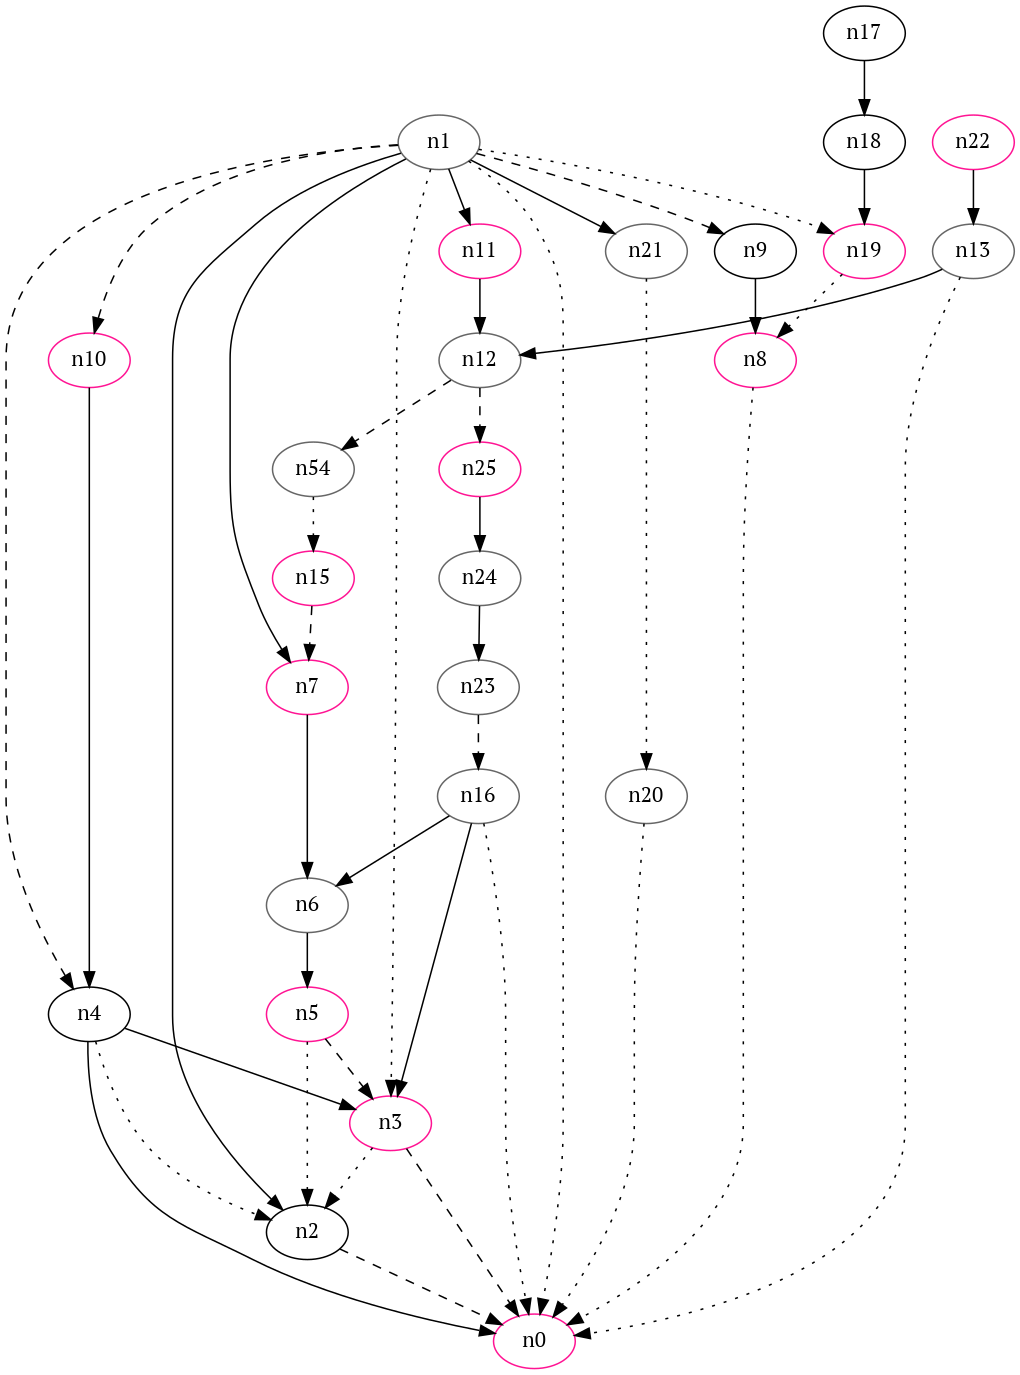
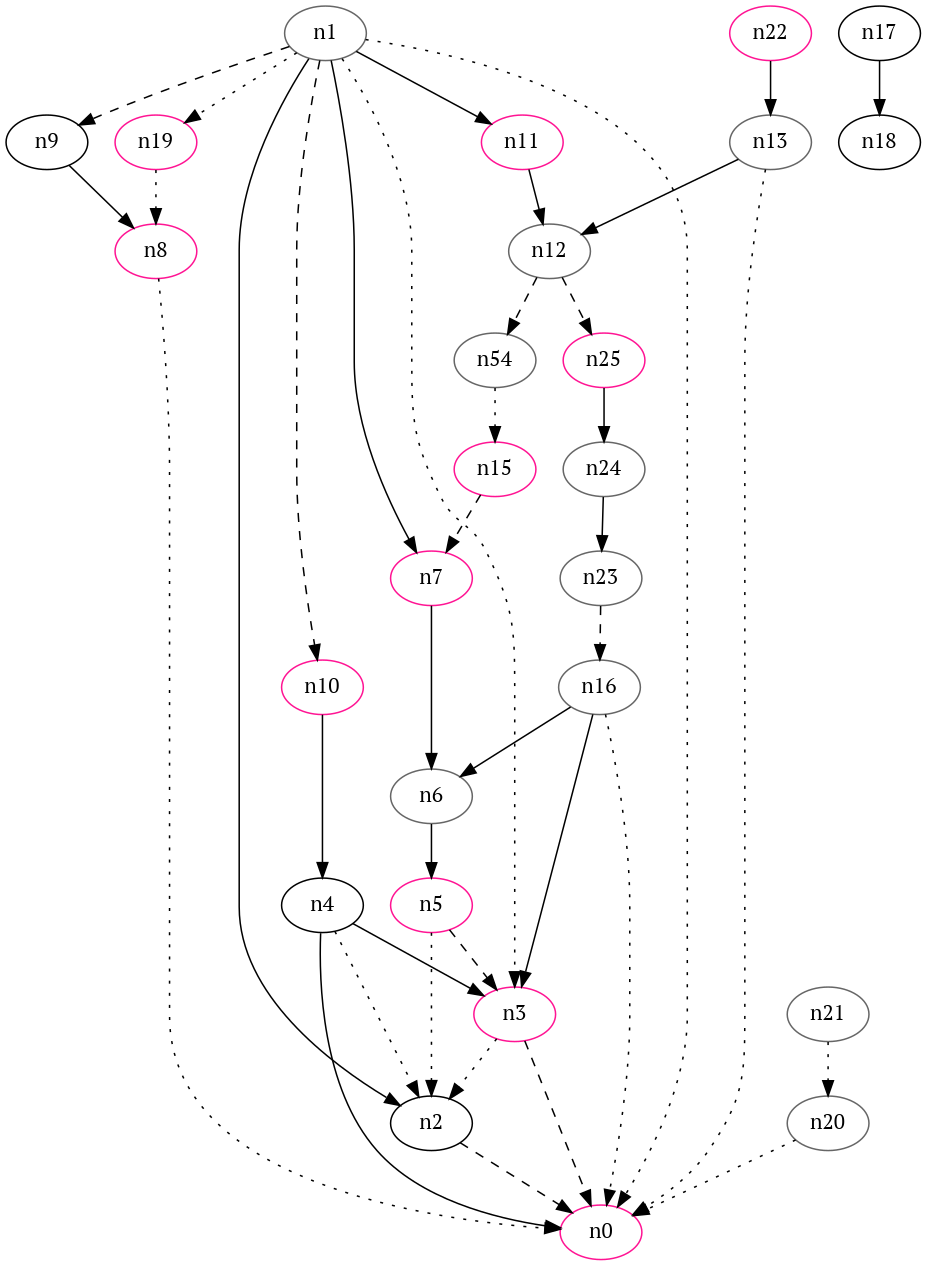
edge "n18" -> "n19": removed
edge "n1" -> "n21": removed
edge "n1" -> "n4": removed
